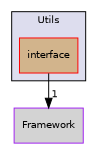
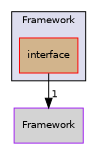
cluster "Utils": label "Utils" -> "Framework"
